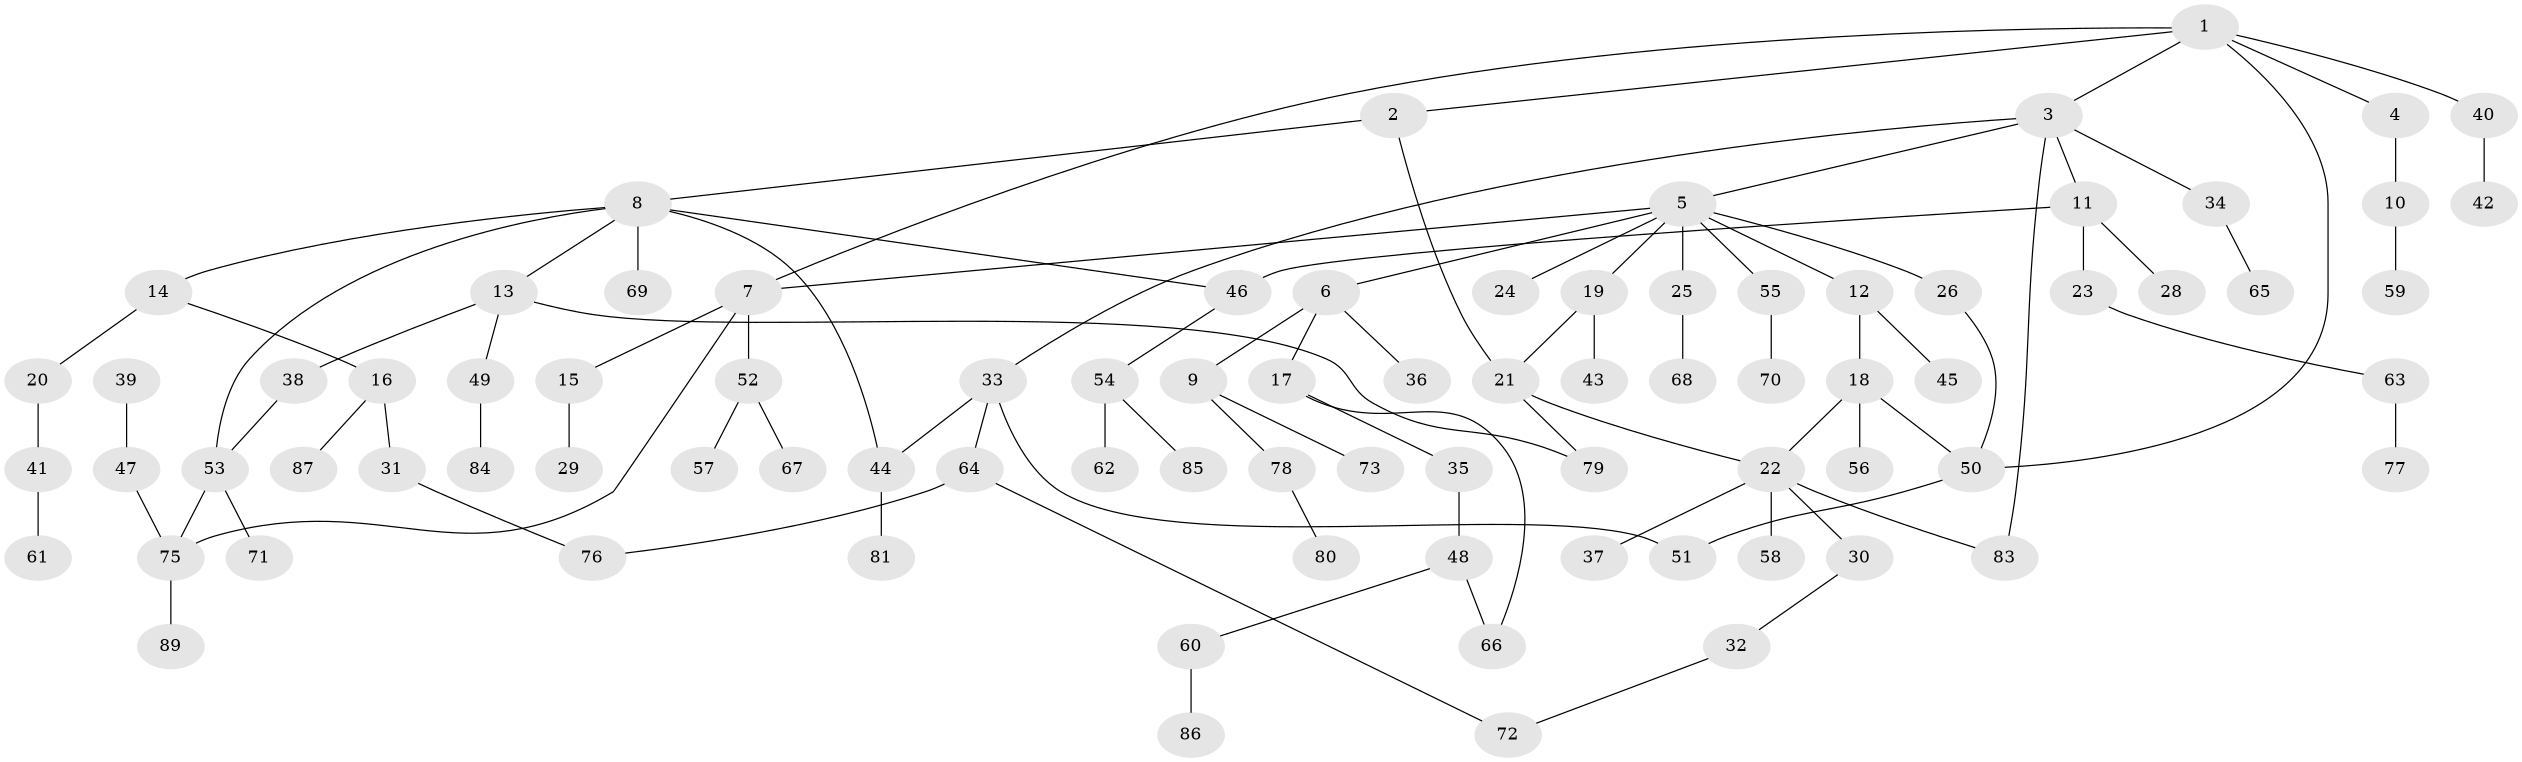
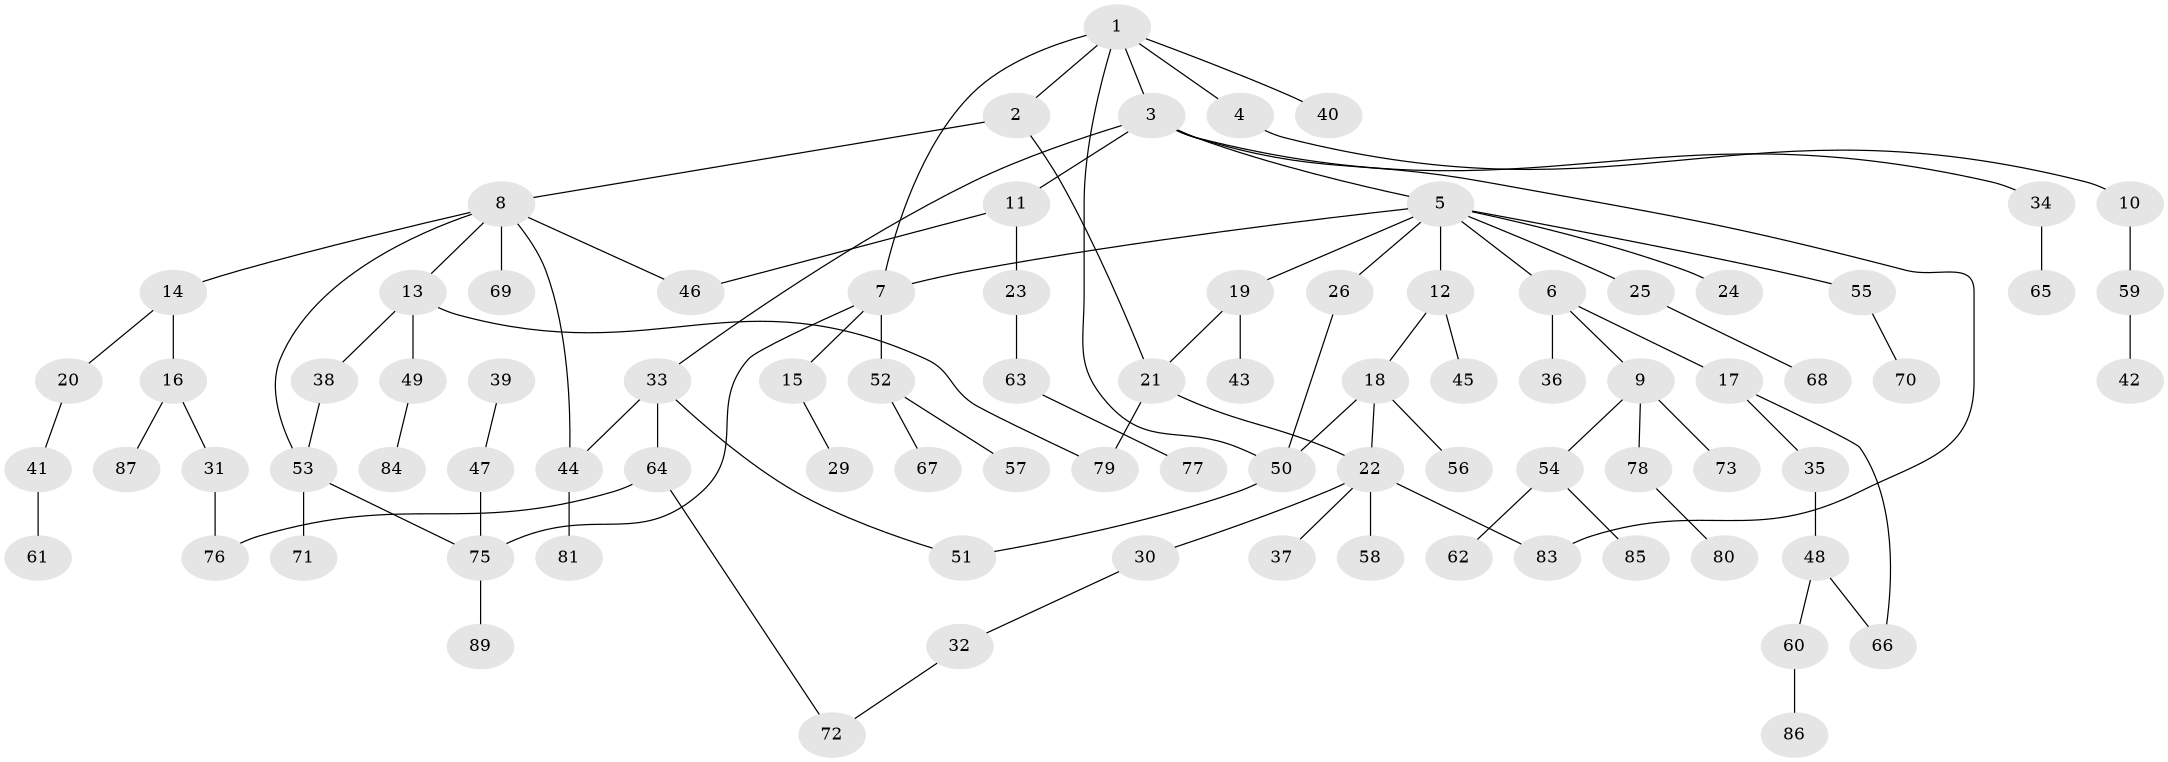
edge "40" -- "42": now "59" -- "42"
node "28": removed
edge "46" -- "54": now "9" -- "54"
